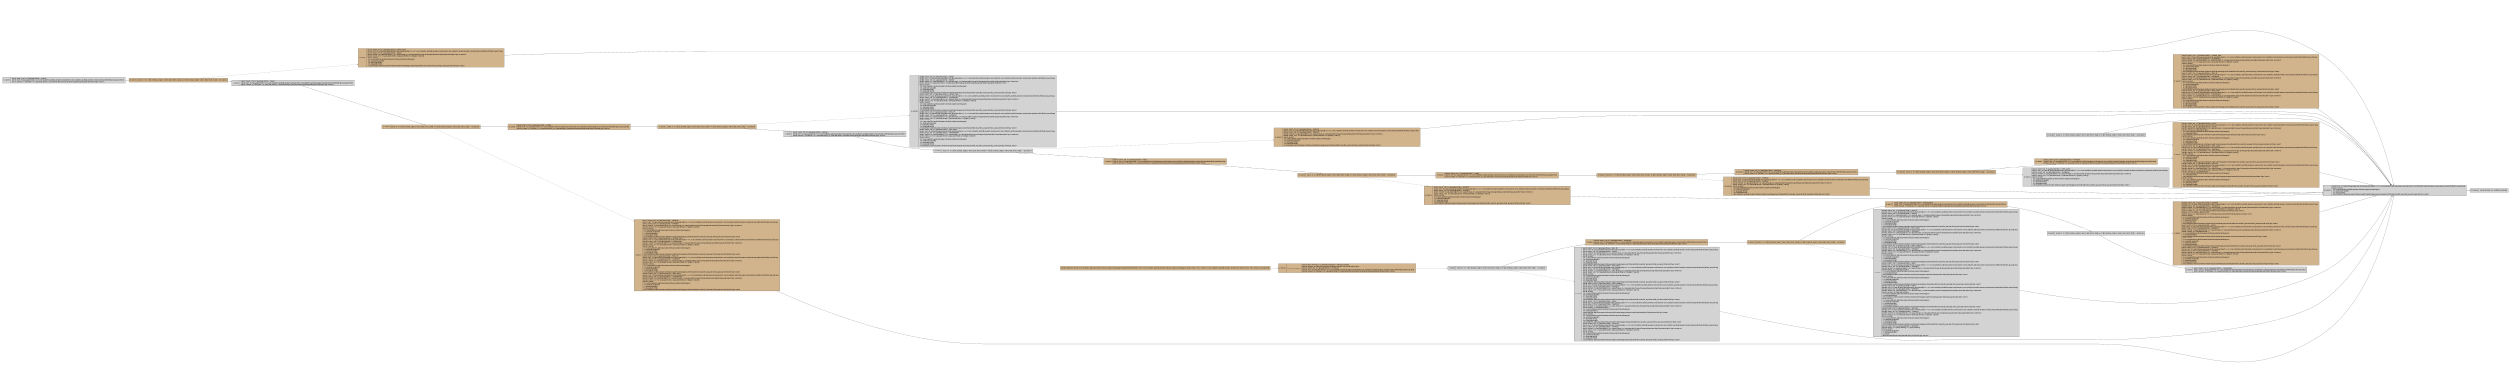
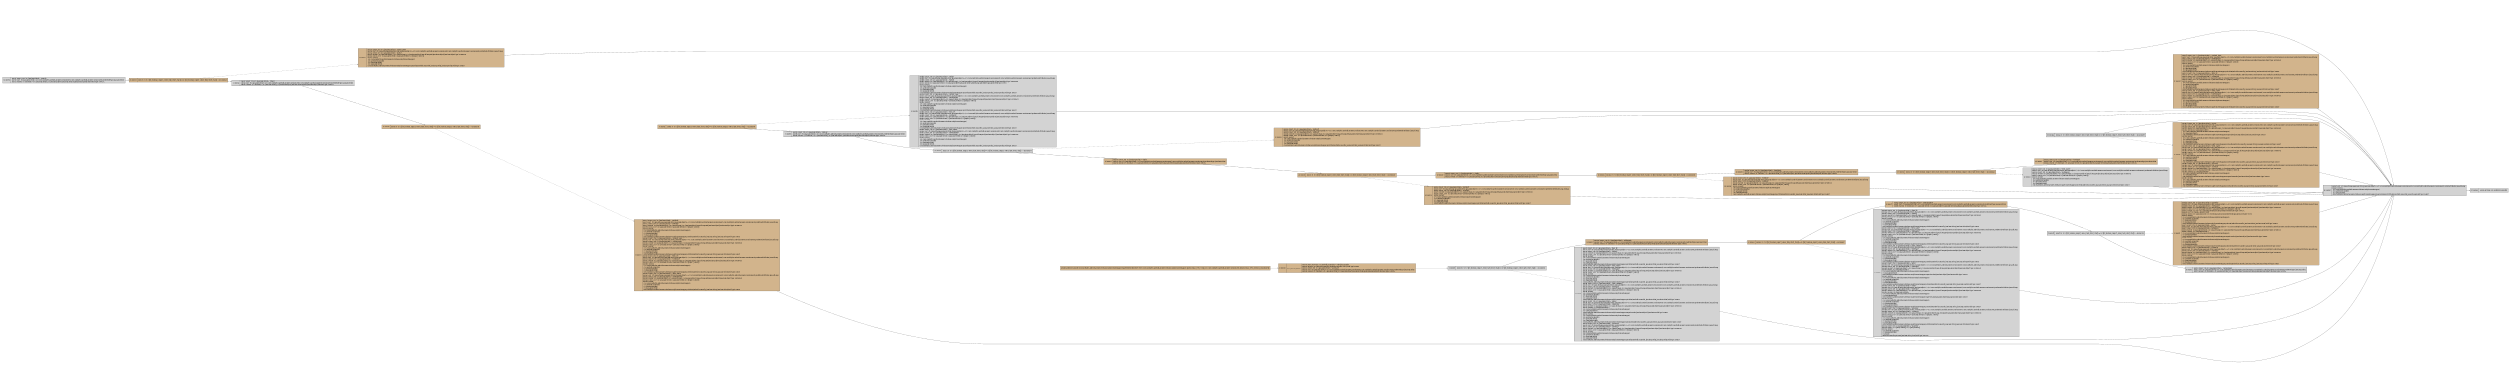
node "18: 0x01af": removed
